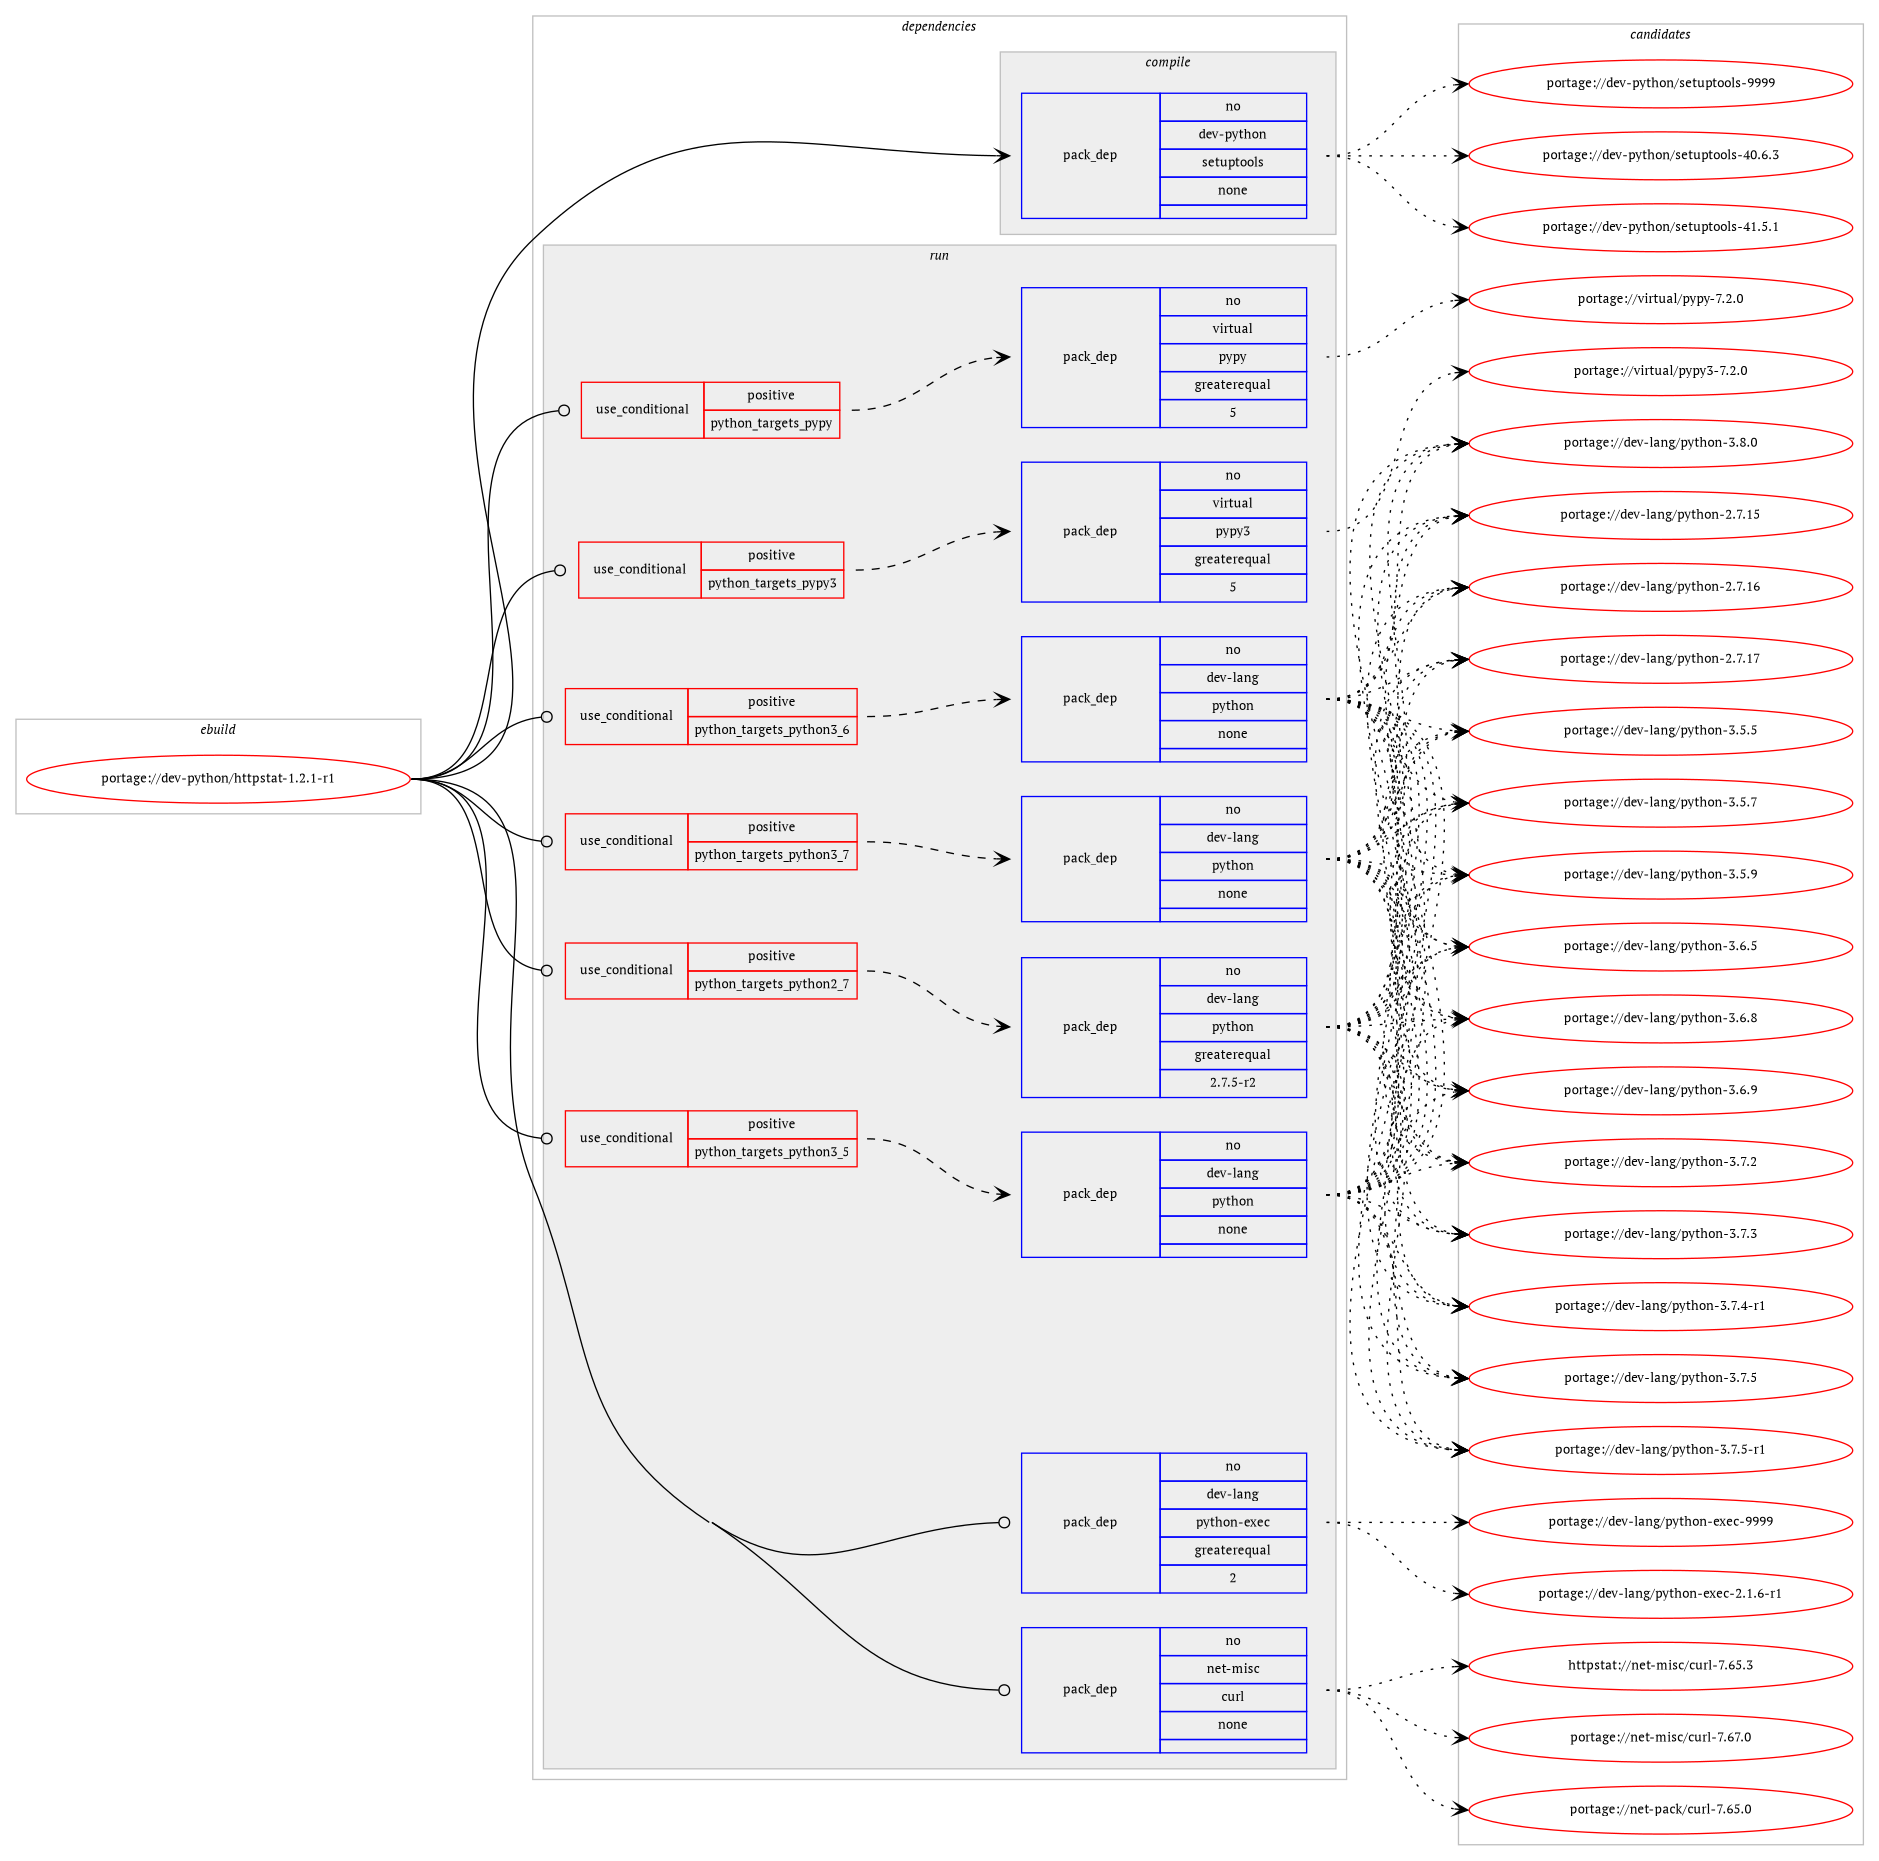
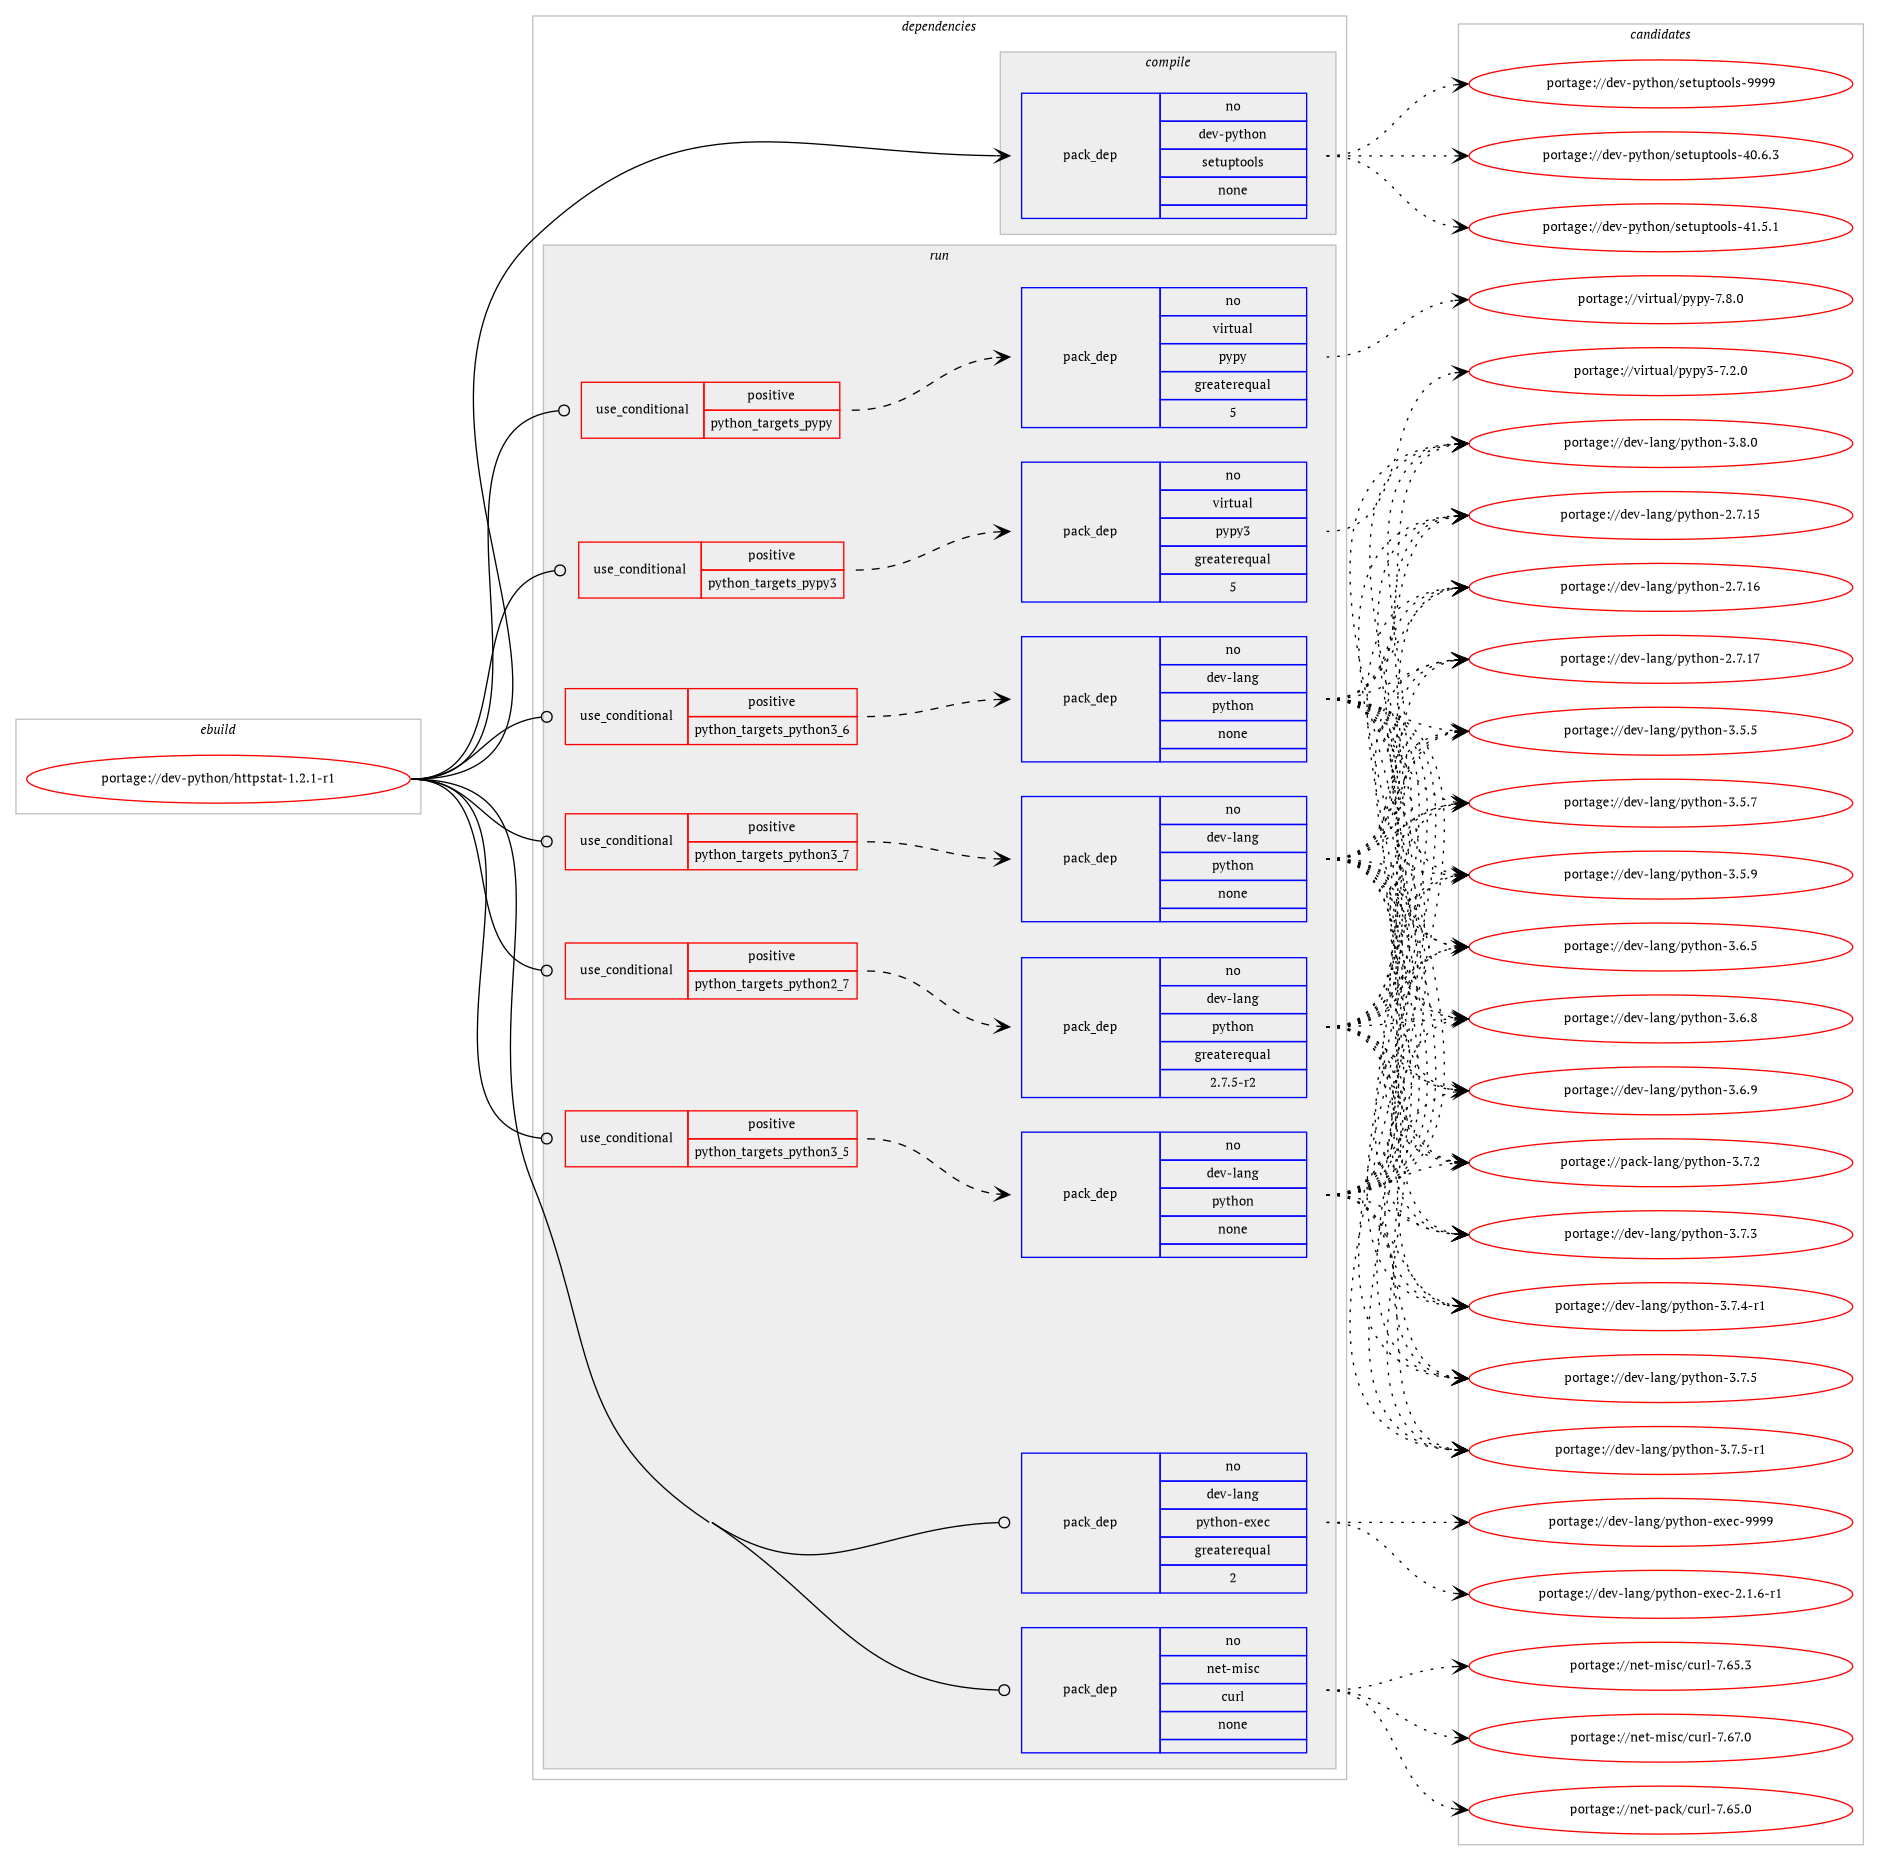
node "portage://virtual/pypy-7.2.0": label "portage://virtual/pypy-7.2.0" -> "portage://virtual/pypy-7.8.0"
node "portage://dev-lang/python-3.7.2": label "portage://dev-lang/python-3.7.2" -> "portage://pack-lang/python-3.7.2"
node "httpstat://net-misc/curl-7.65.3": label "httpstat://net-misc/curl-7.65.3" -> "portage://net-misc/curl-7.65.3"
